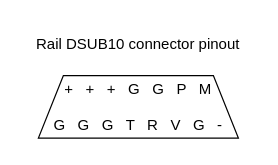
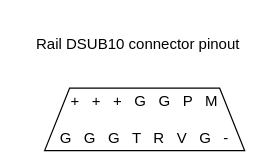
node "+ + + G G P M G G G T R V G -": moved (138, 107) -> (144, 119)
